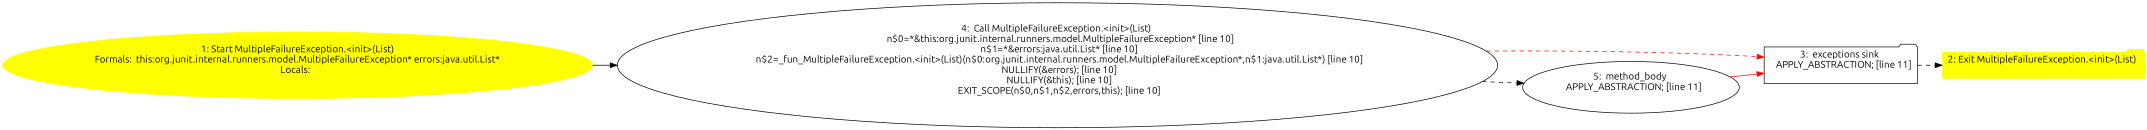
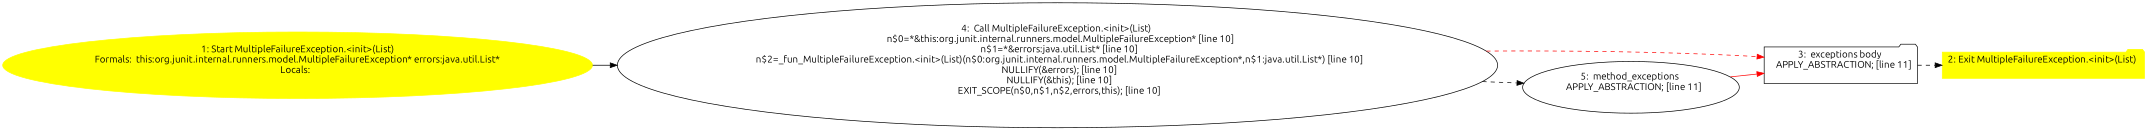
node "3:  exceptions sink APPLY_ABSTRACTION; [line 11]": label "3:  exceptions sink APPLY_ABSTRACTION; [line 11]" -> "3:  exceptions body APPLY_ABSTRACTION; [line 11]"
node "5:  method_body APPLY_ABSTRACTION; [line 11]": label "5:  method_body APPLY_ABSTRACTION; [line 11]" -> "5:  method_exceptions APPLY_ABSTRACTION; [line 11]"
